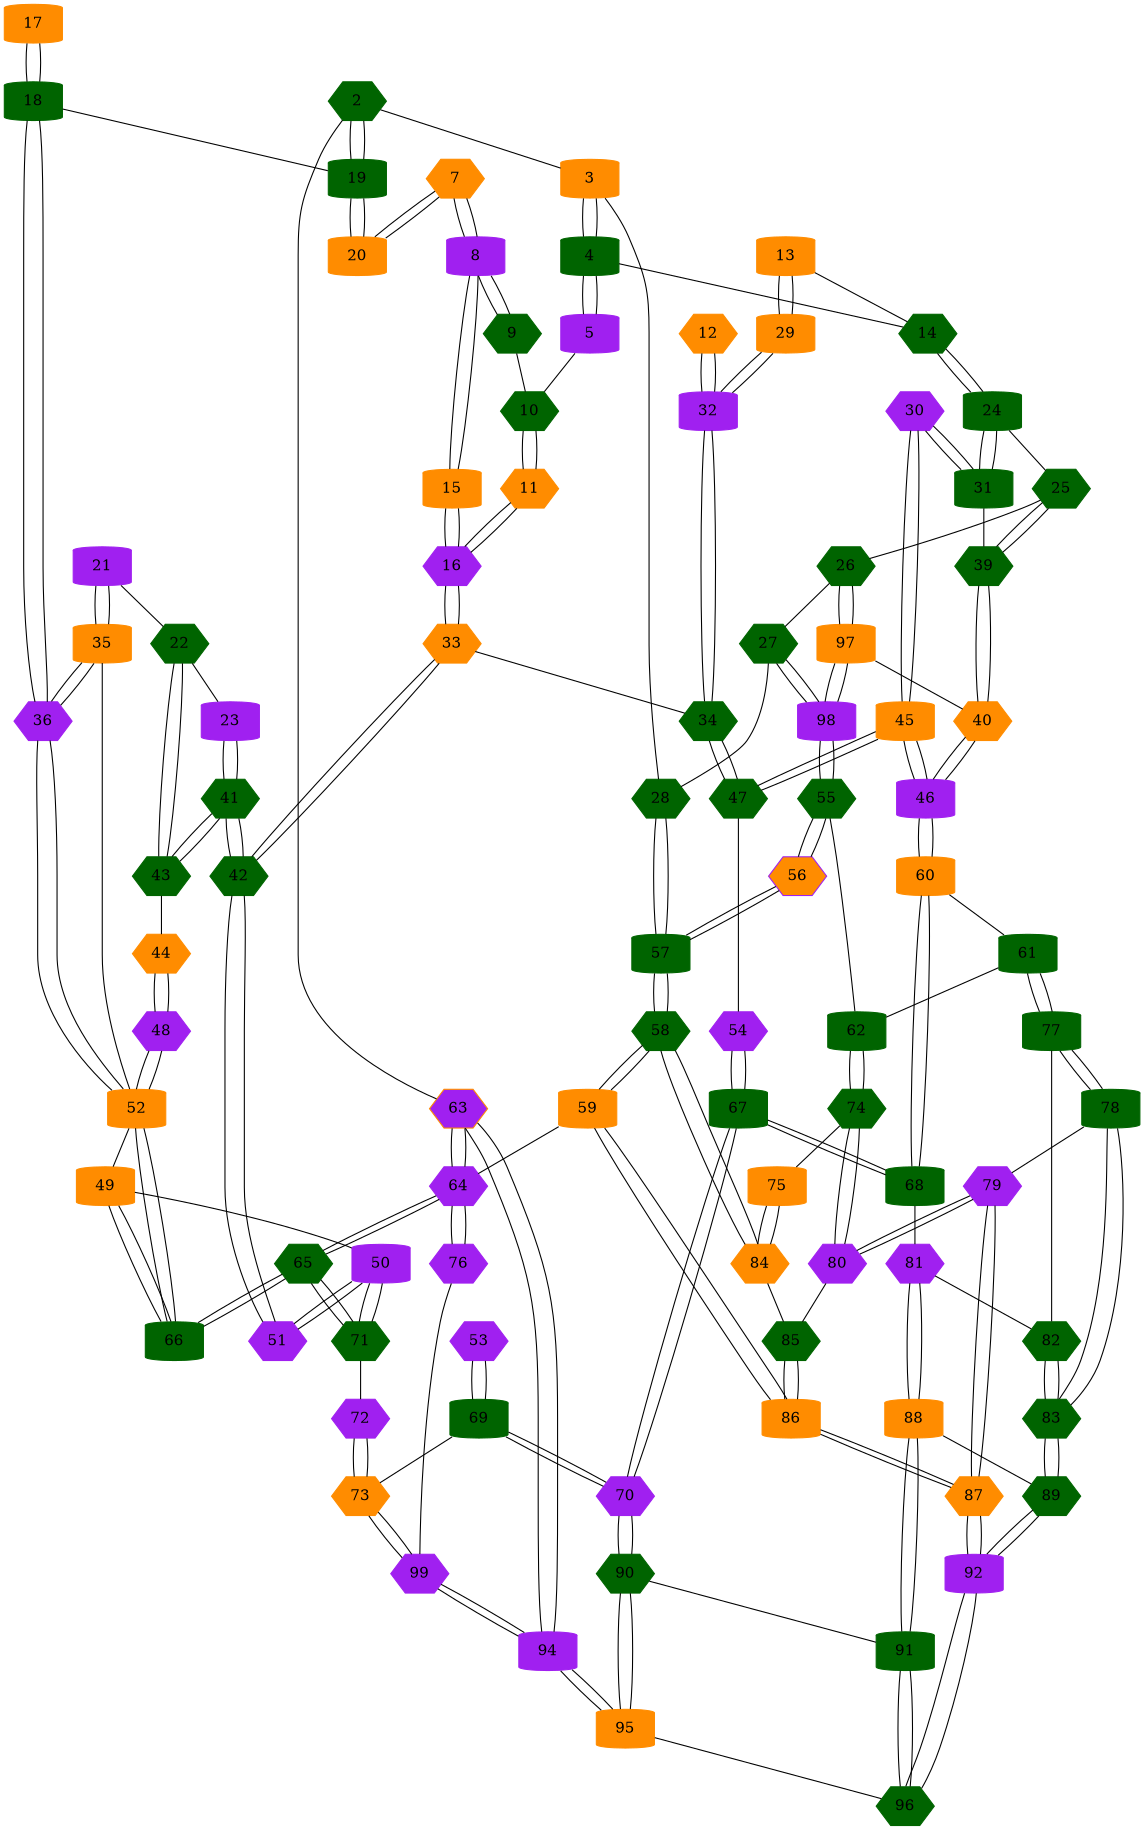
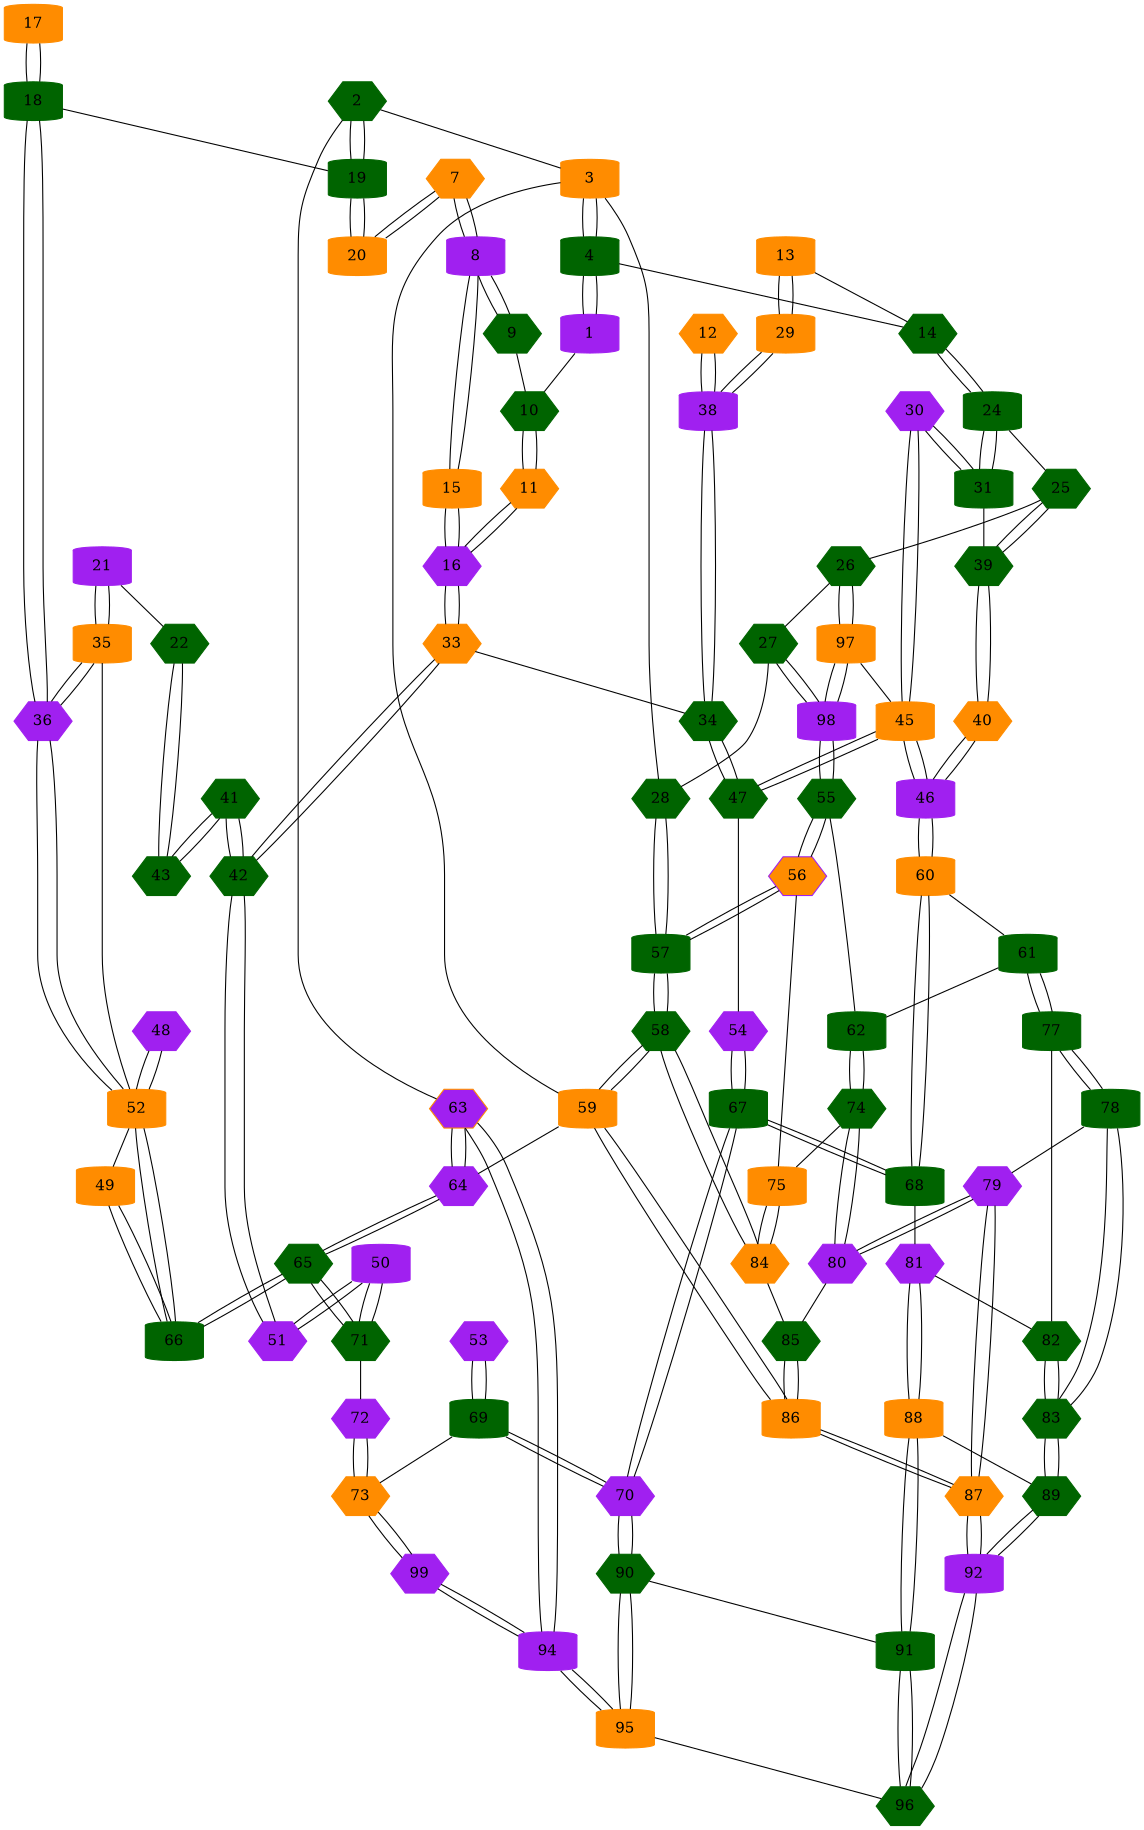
node "5": label "5" -> "1"
node "32": label "32" -> "38"
edge "3" -- "59": added
edge "97" -- "40": now "97" -- "45"
node "23": removed
node "44": removed
edge "56" -- "75": added
edge "49" -- "50": removed
node "76": removed
